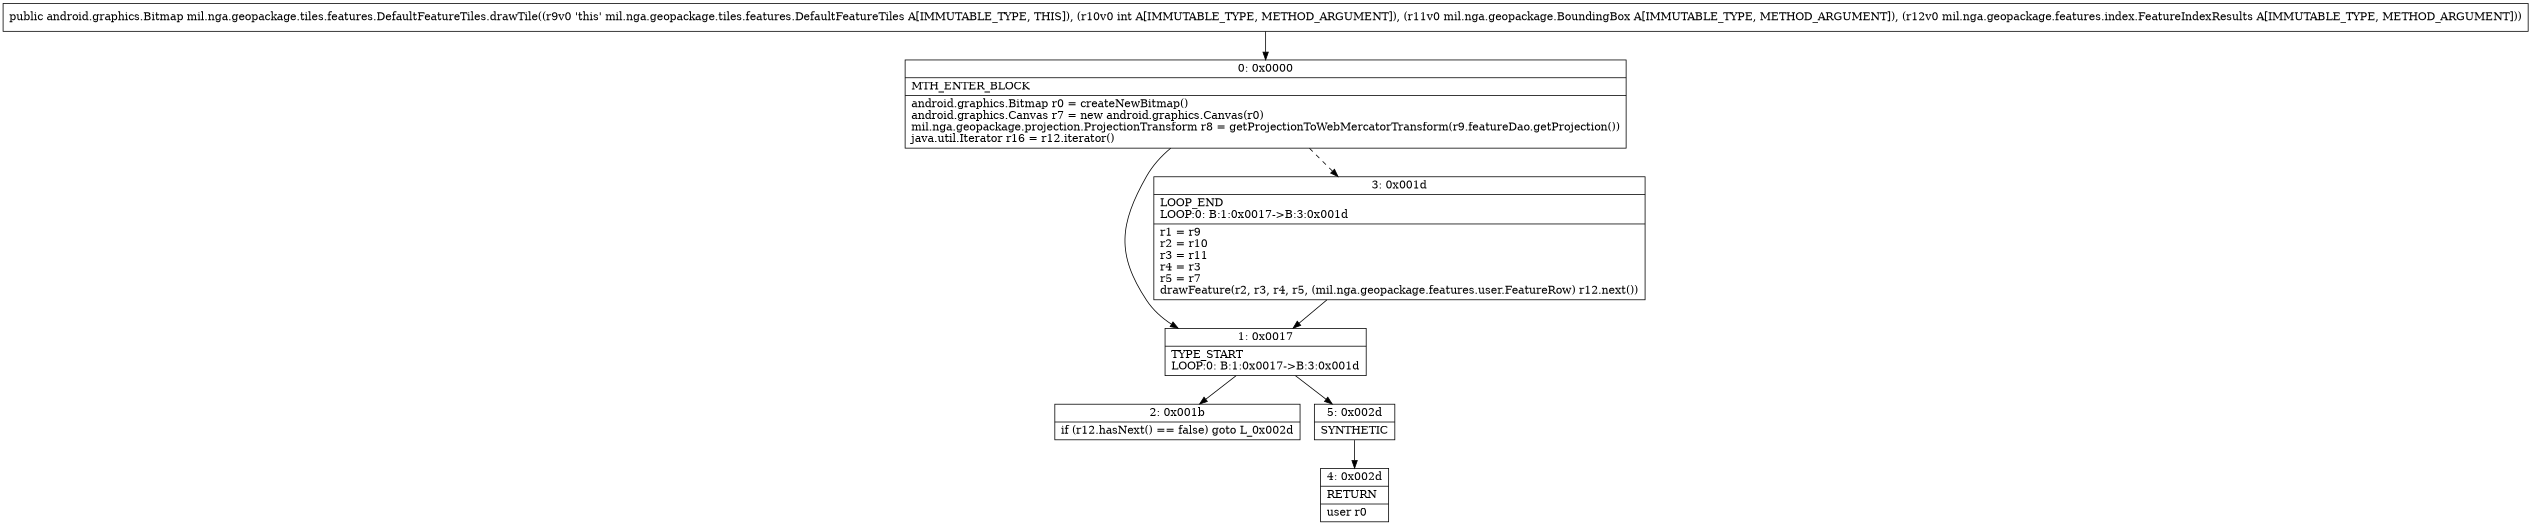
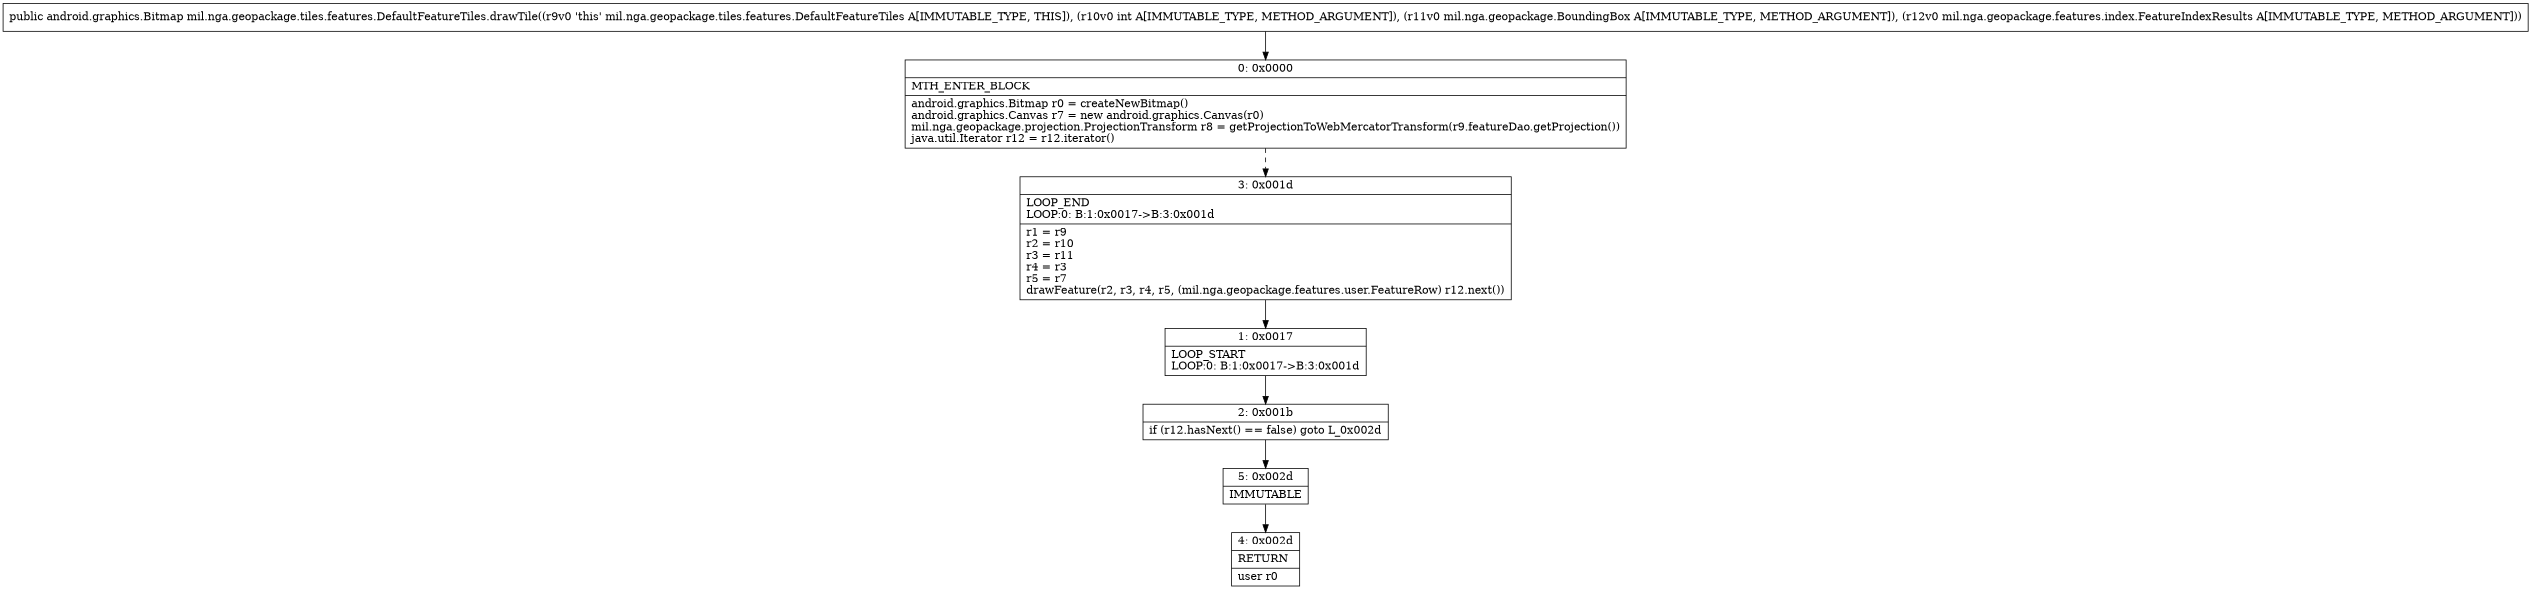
node "0: 0x0000": text "java.util.Iterator r16 = r12.iterator()" -> "java.util.Iterator r12 = r12.iterator()"
edge "0: 0x0000" -> "1: 0x0017": removed
node "1: 0x0017": text "TYPE_START" -> "LOOP_START"
edge "1: 0x0017" -> "5: 0x002d": now "2: 0x001b" -> "5: 0x002d"
node "5: 0x002d": text "SYNTHETIC" -> "IMMUTABLE"
